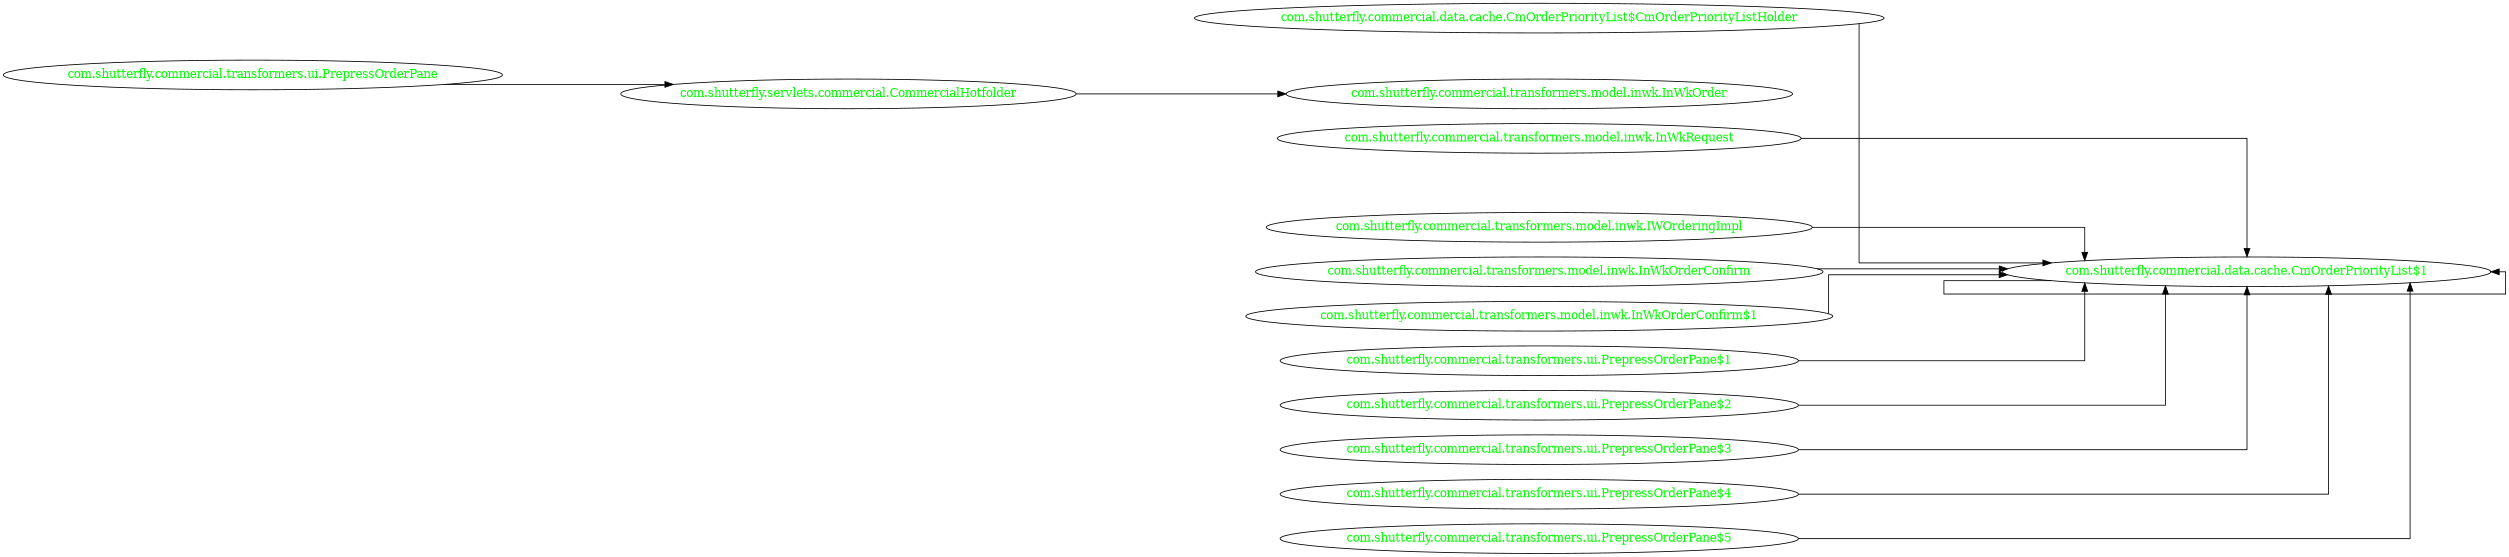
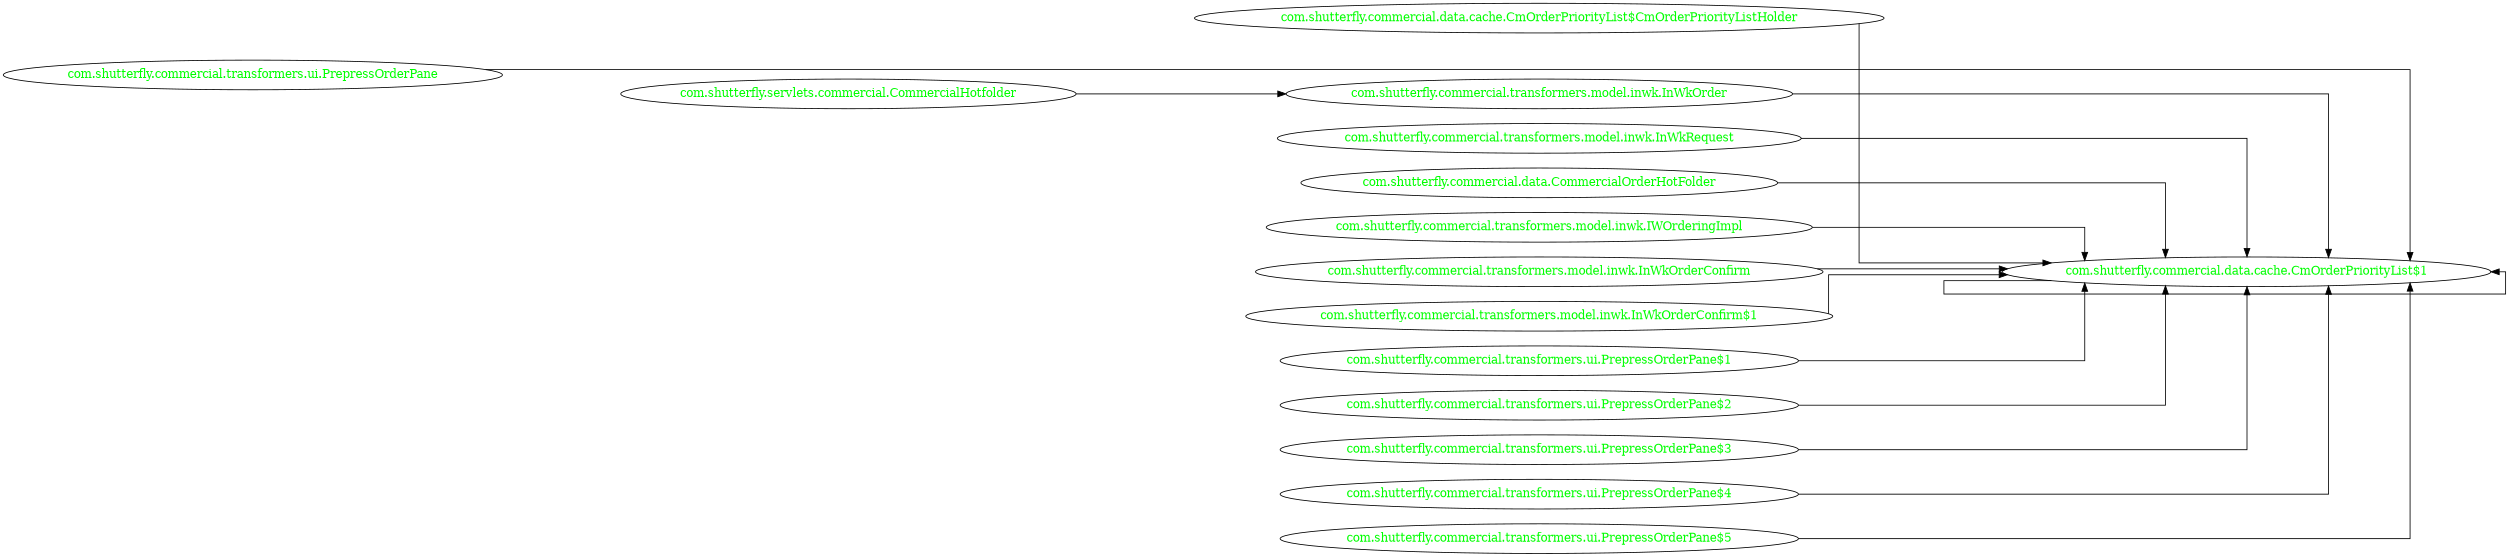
edge "com.shutterfly.commercial.transformers.ui.PrepressOrderPane" -> "com.shutterfly.servlets.commercial.CommercialHotfolder": now "com.shutterfly.commercial.transformers.ui.PrepressOrderPane" -> "com.shutterfly.commercial.data.cache.CmOrderPriorityList$1"
edge "com.shutterfly.commercial.transformers.model.inwk.InWkOrder" -> "com.shutterfly.commercial.data.cache.CmOrderPriorityList$1": added
node "com.shutterfly.commercial.data.CommercialOrderHotFolder": added
